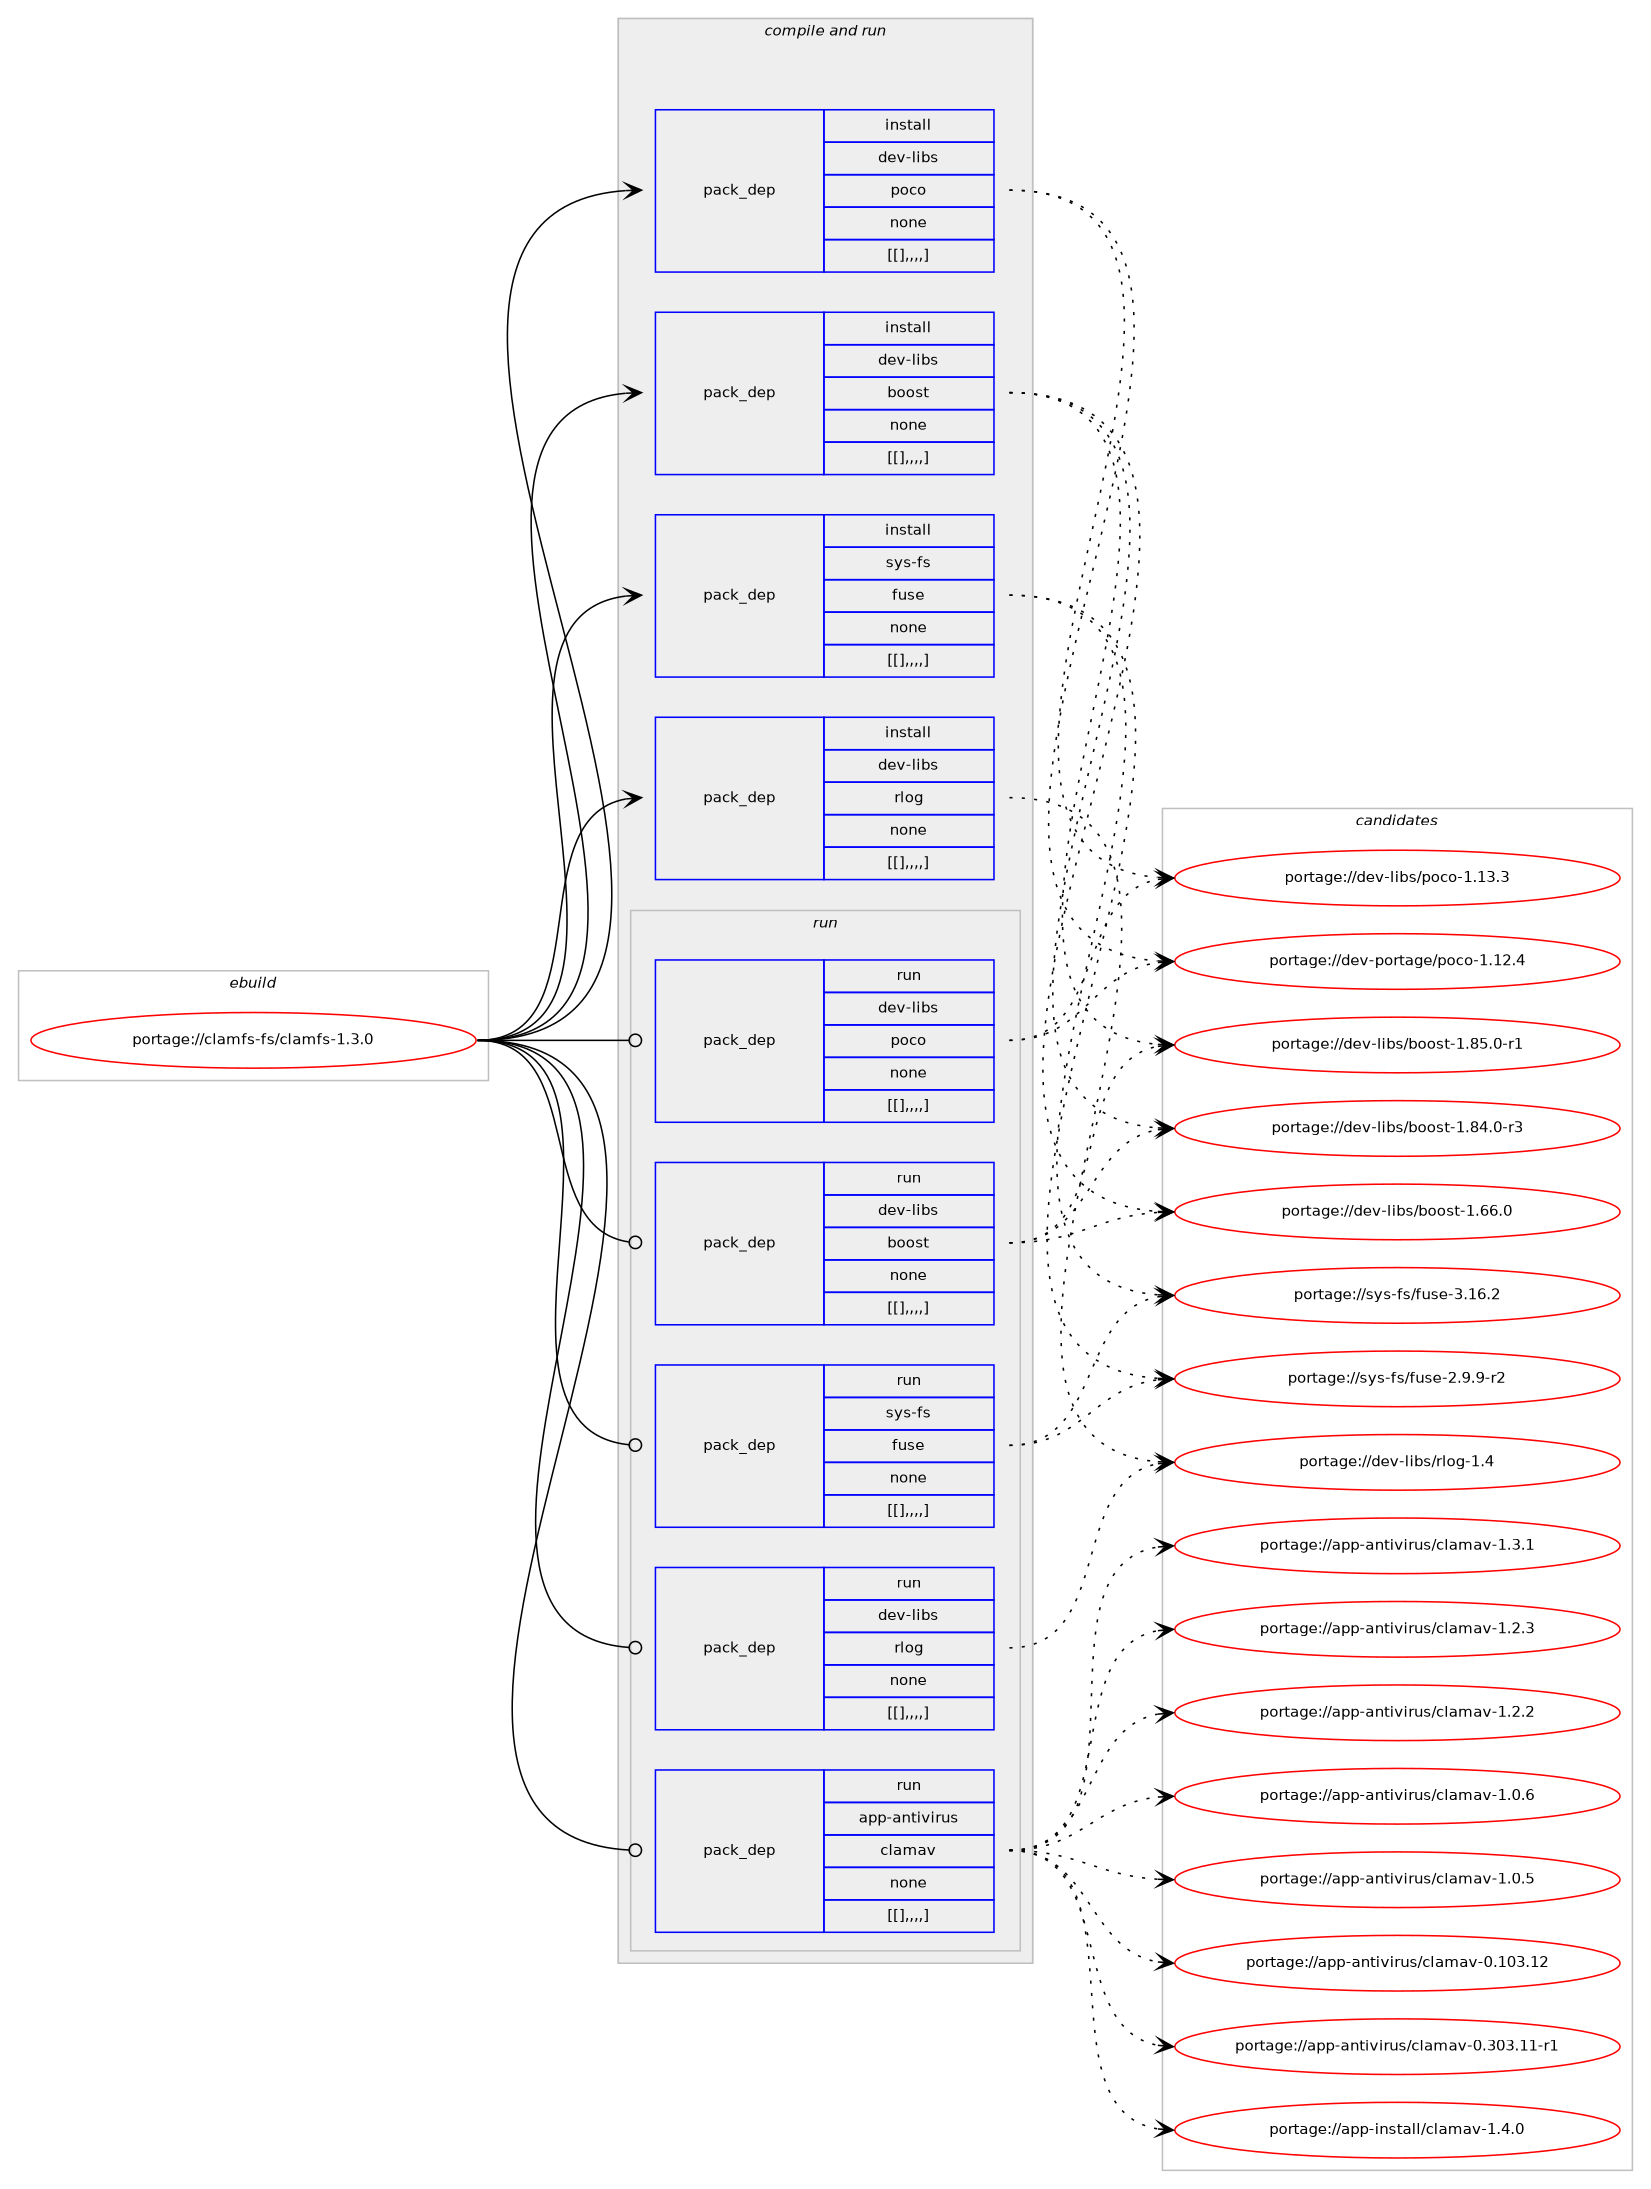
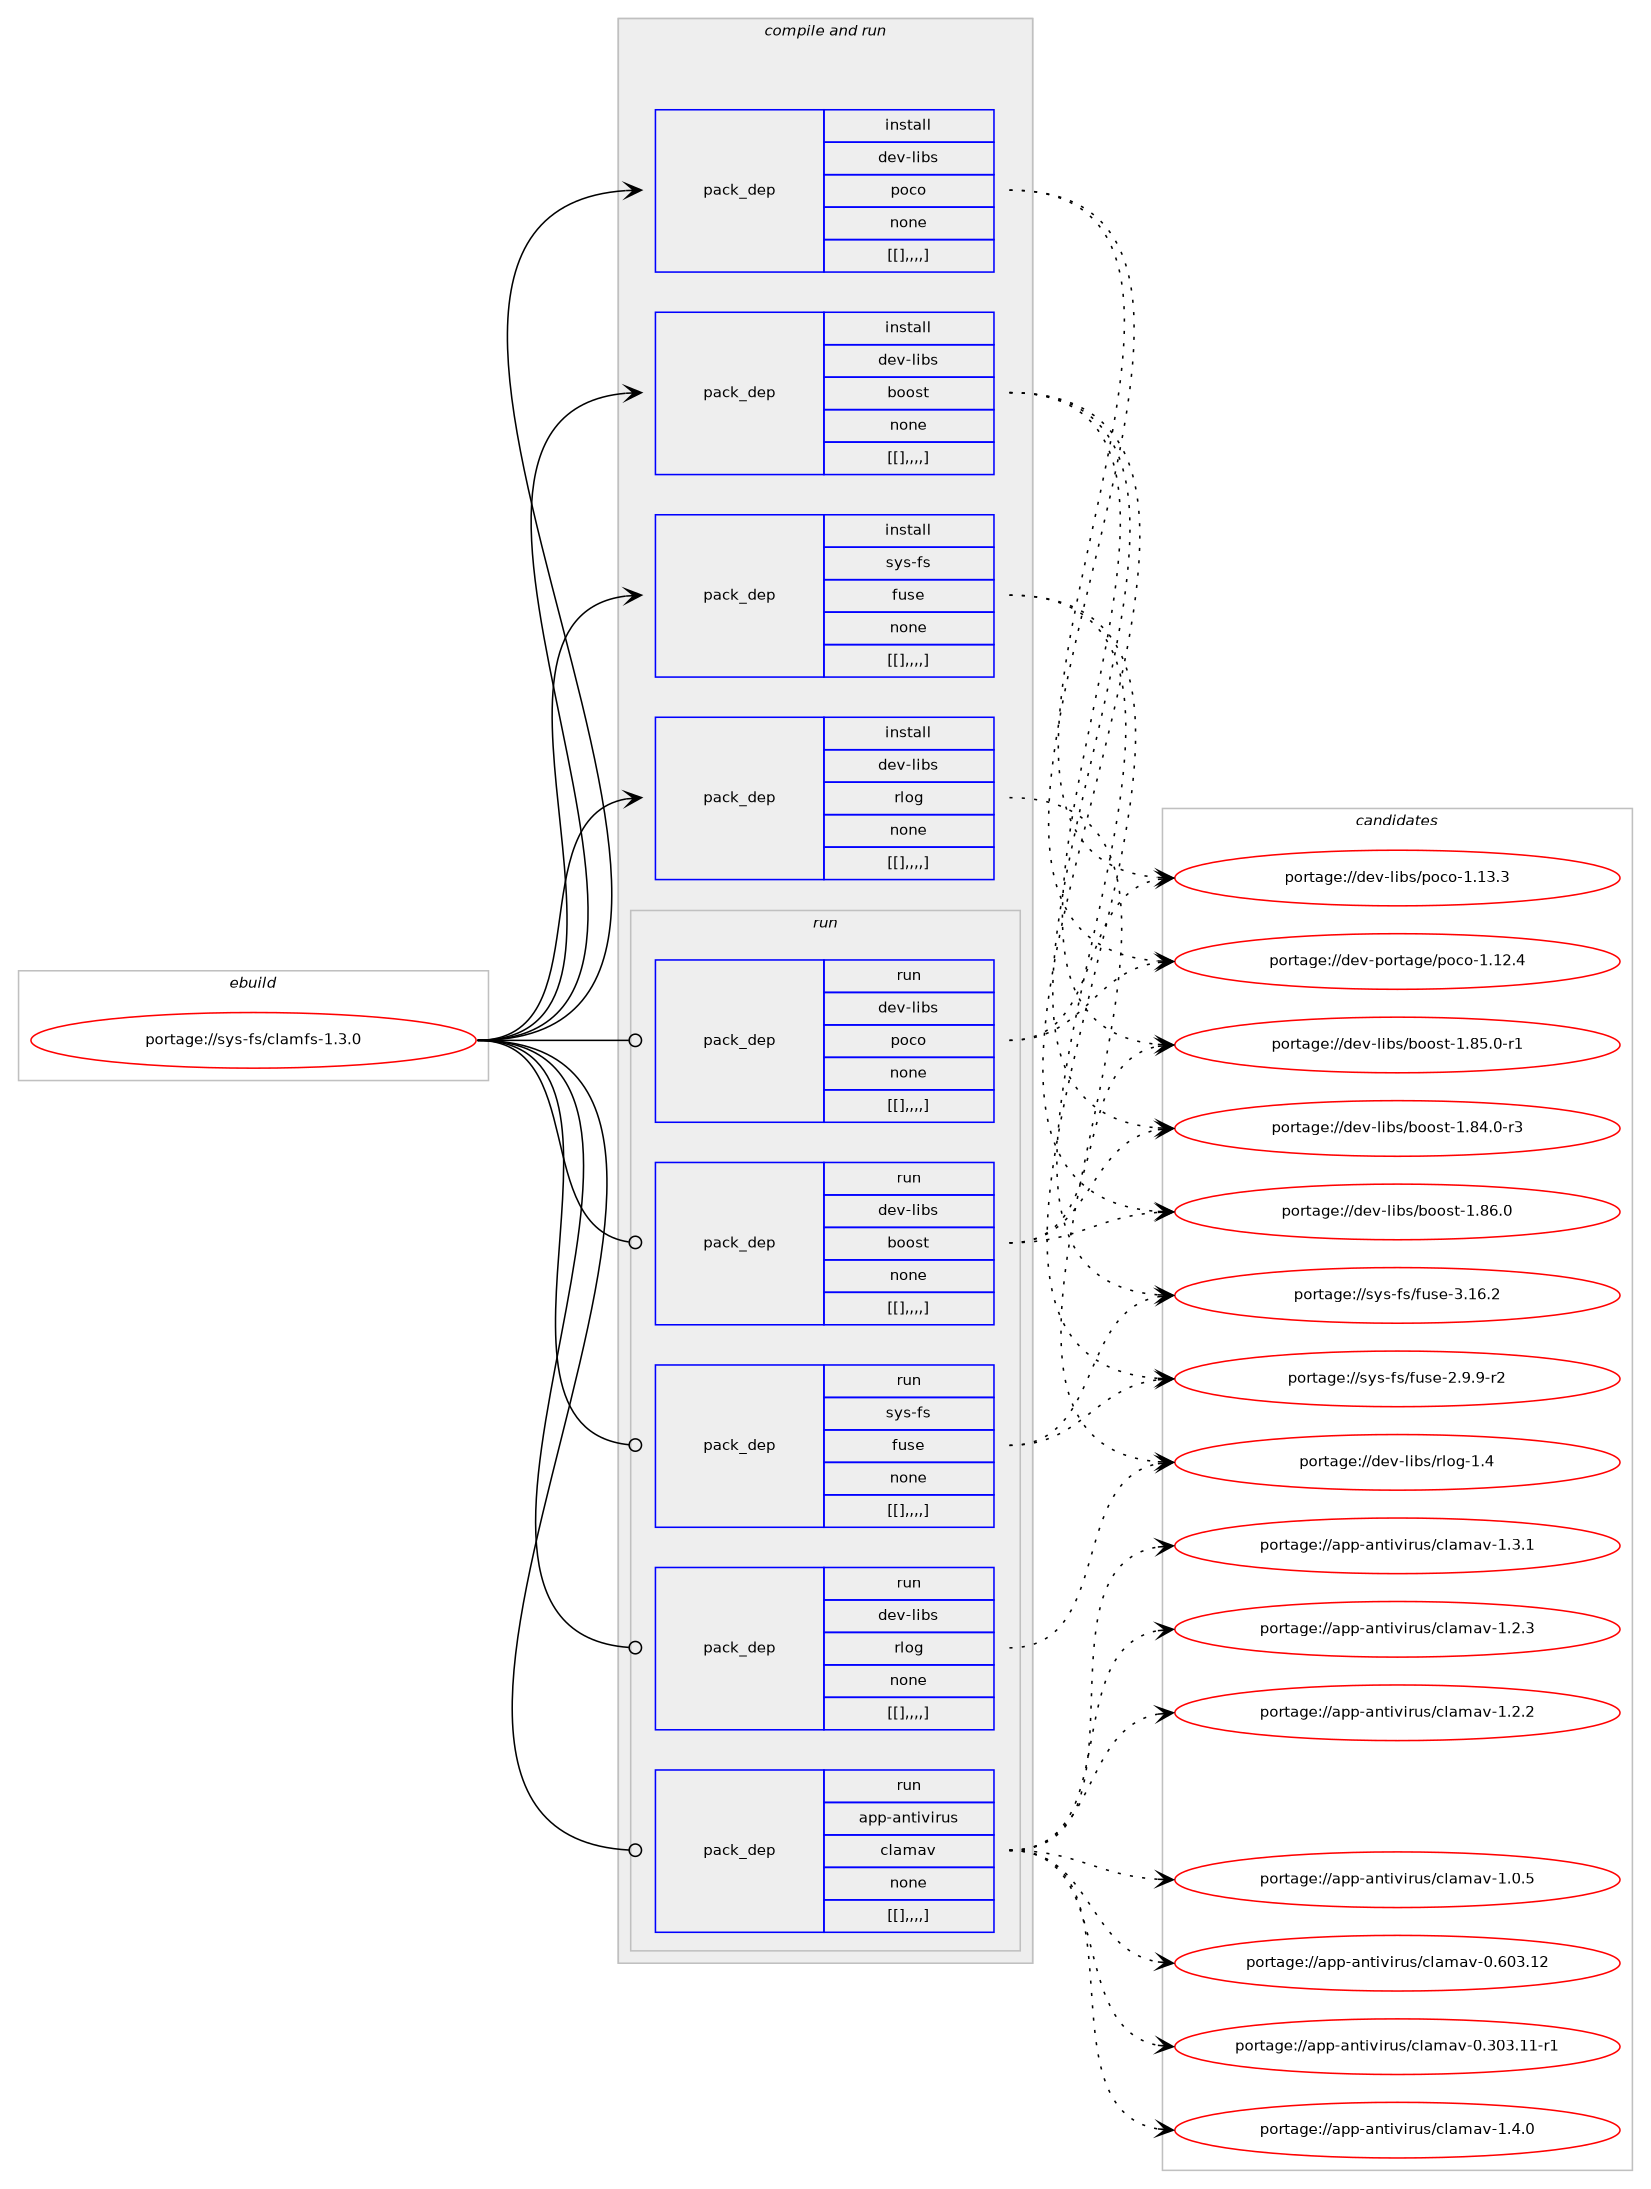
node "portage://clamfs-fs/clamfs-1.3.0": label "portage://clamfs-fs/clamfs-1.3.0" -> "portage://sys-fs/clamfs-1.3.0"
node "portage://dev-libs/boost-1.66.0": label "portage://dev-libs/boost-1.66.0" -> "portage://dev-libs/boost-1.86.0"
node "portage://app-antivirus/clamav-1.0.6": removed
node "portage://app-antivirus/clamav-0.103.12": label "portage://app-antivirus/clamav-0.103.12" -> "portage://app-antivirus/clamav-0.603.12"
node "portage://app-install/clamav-1.4.0": label "portage://app-install/clamav-1.4.0" -> "portage://app-antivirus/clamav-1.4.0"
